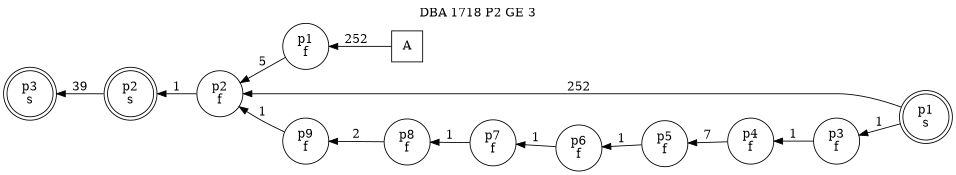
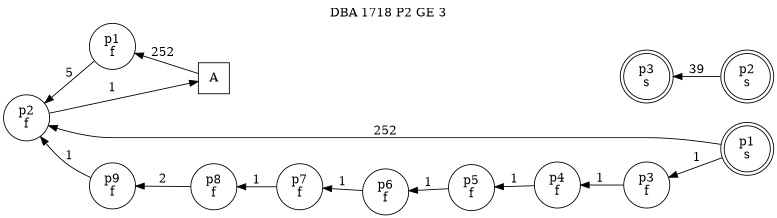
edge "p2 f" -> "p2 s": now "p2 f" -> "A"
edge "p4 f" -> "p5 f": label "7" -> "1"
